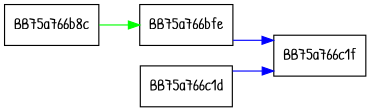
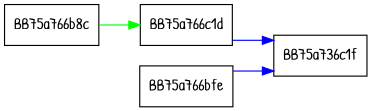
edge "BB75a766b8c" -> "BB75a766bfe": now "BB75a766b8c" -> "BB75a766c1d"
node "BB75a766c1f": label "BB75a766c1f" -> "BB75a736c1f"
